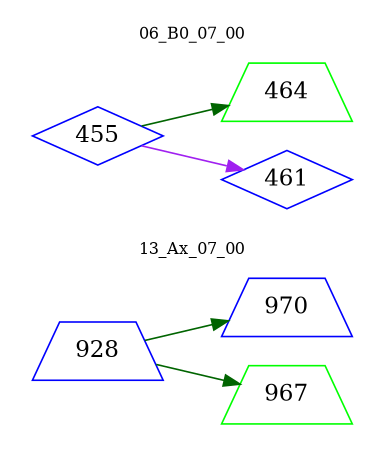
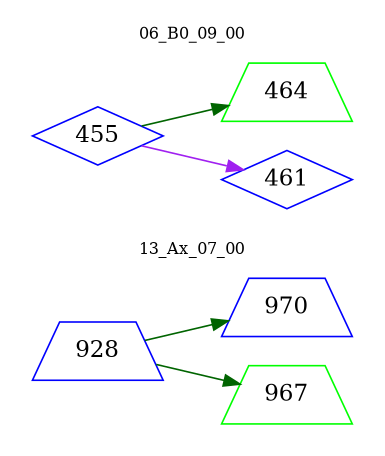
cluster "06_B0_07_00": label "06_B0_07_00" -> "06_B0_09_00"
